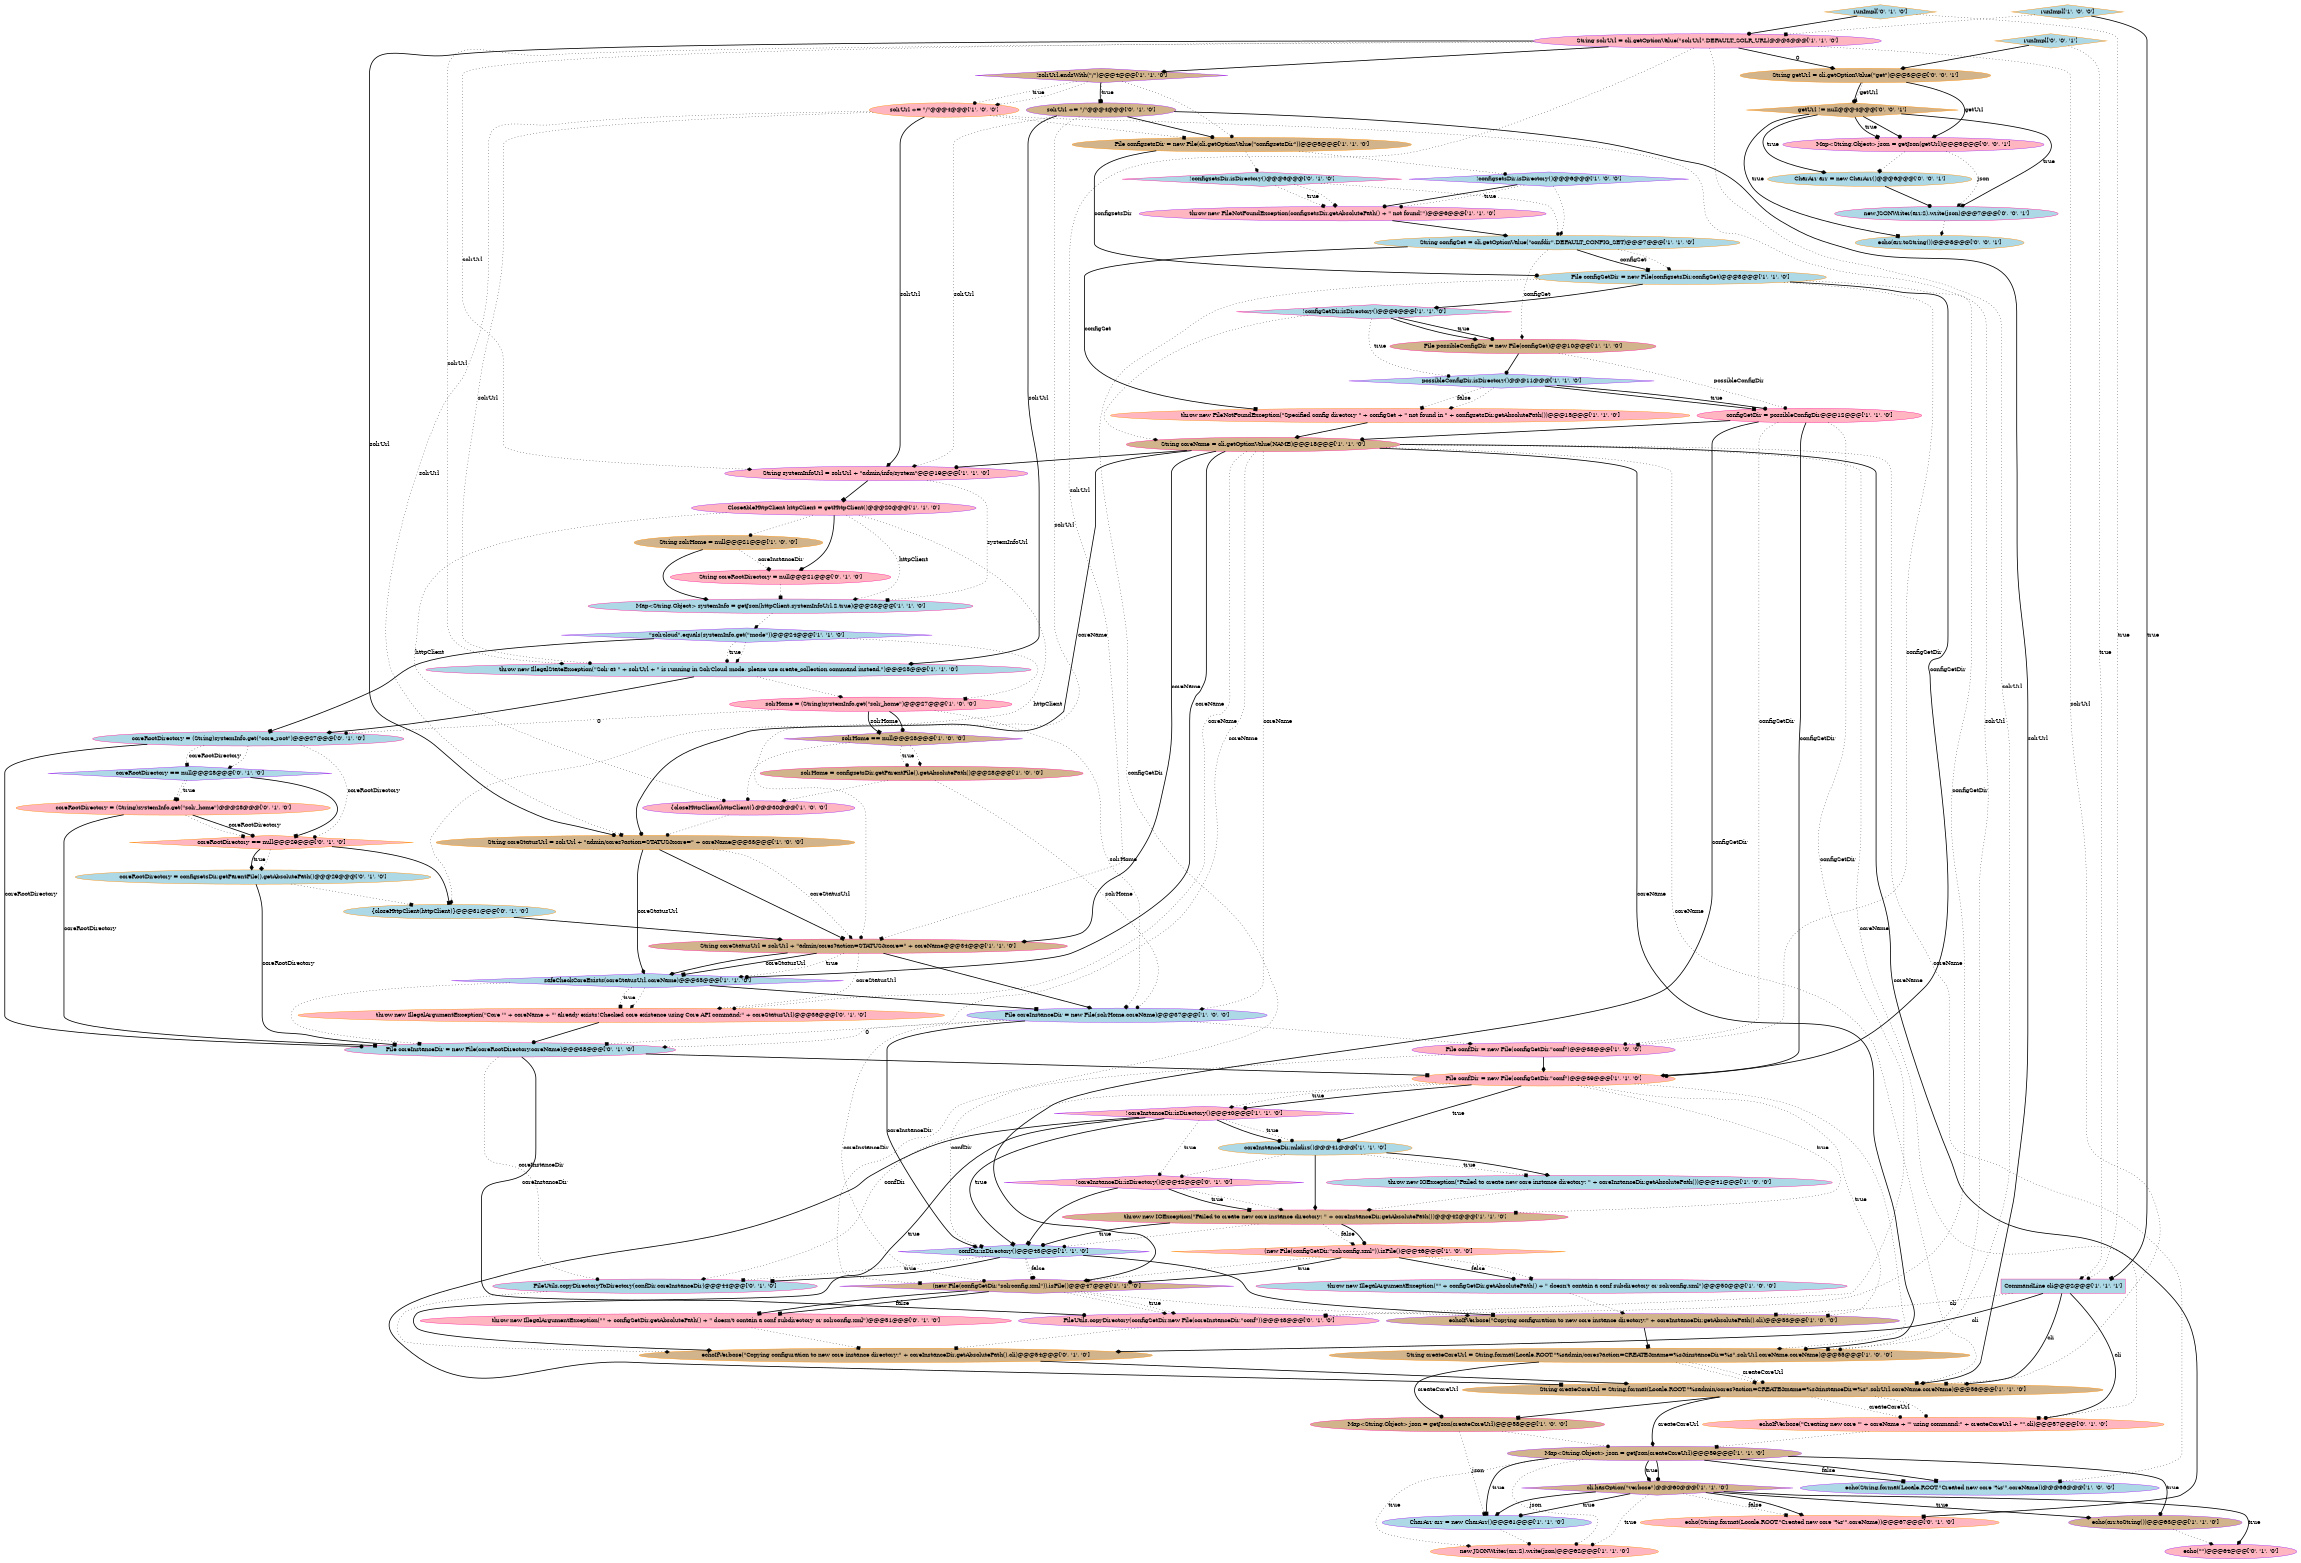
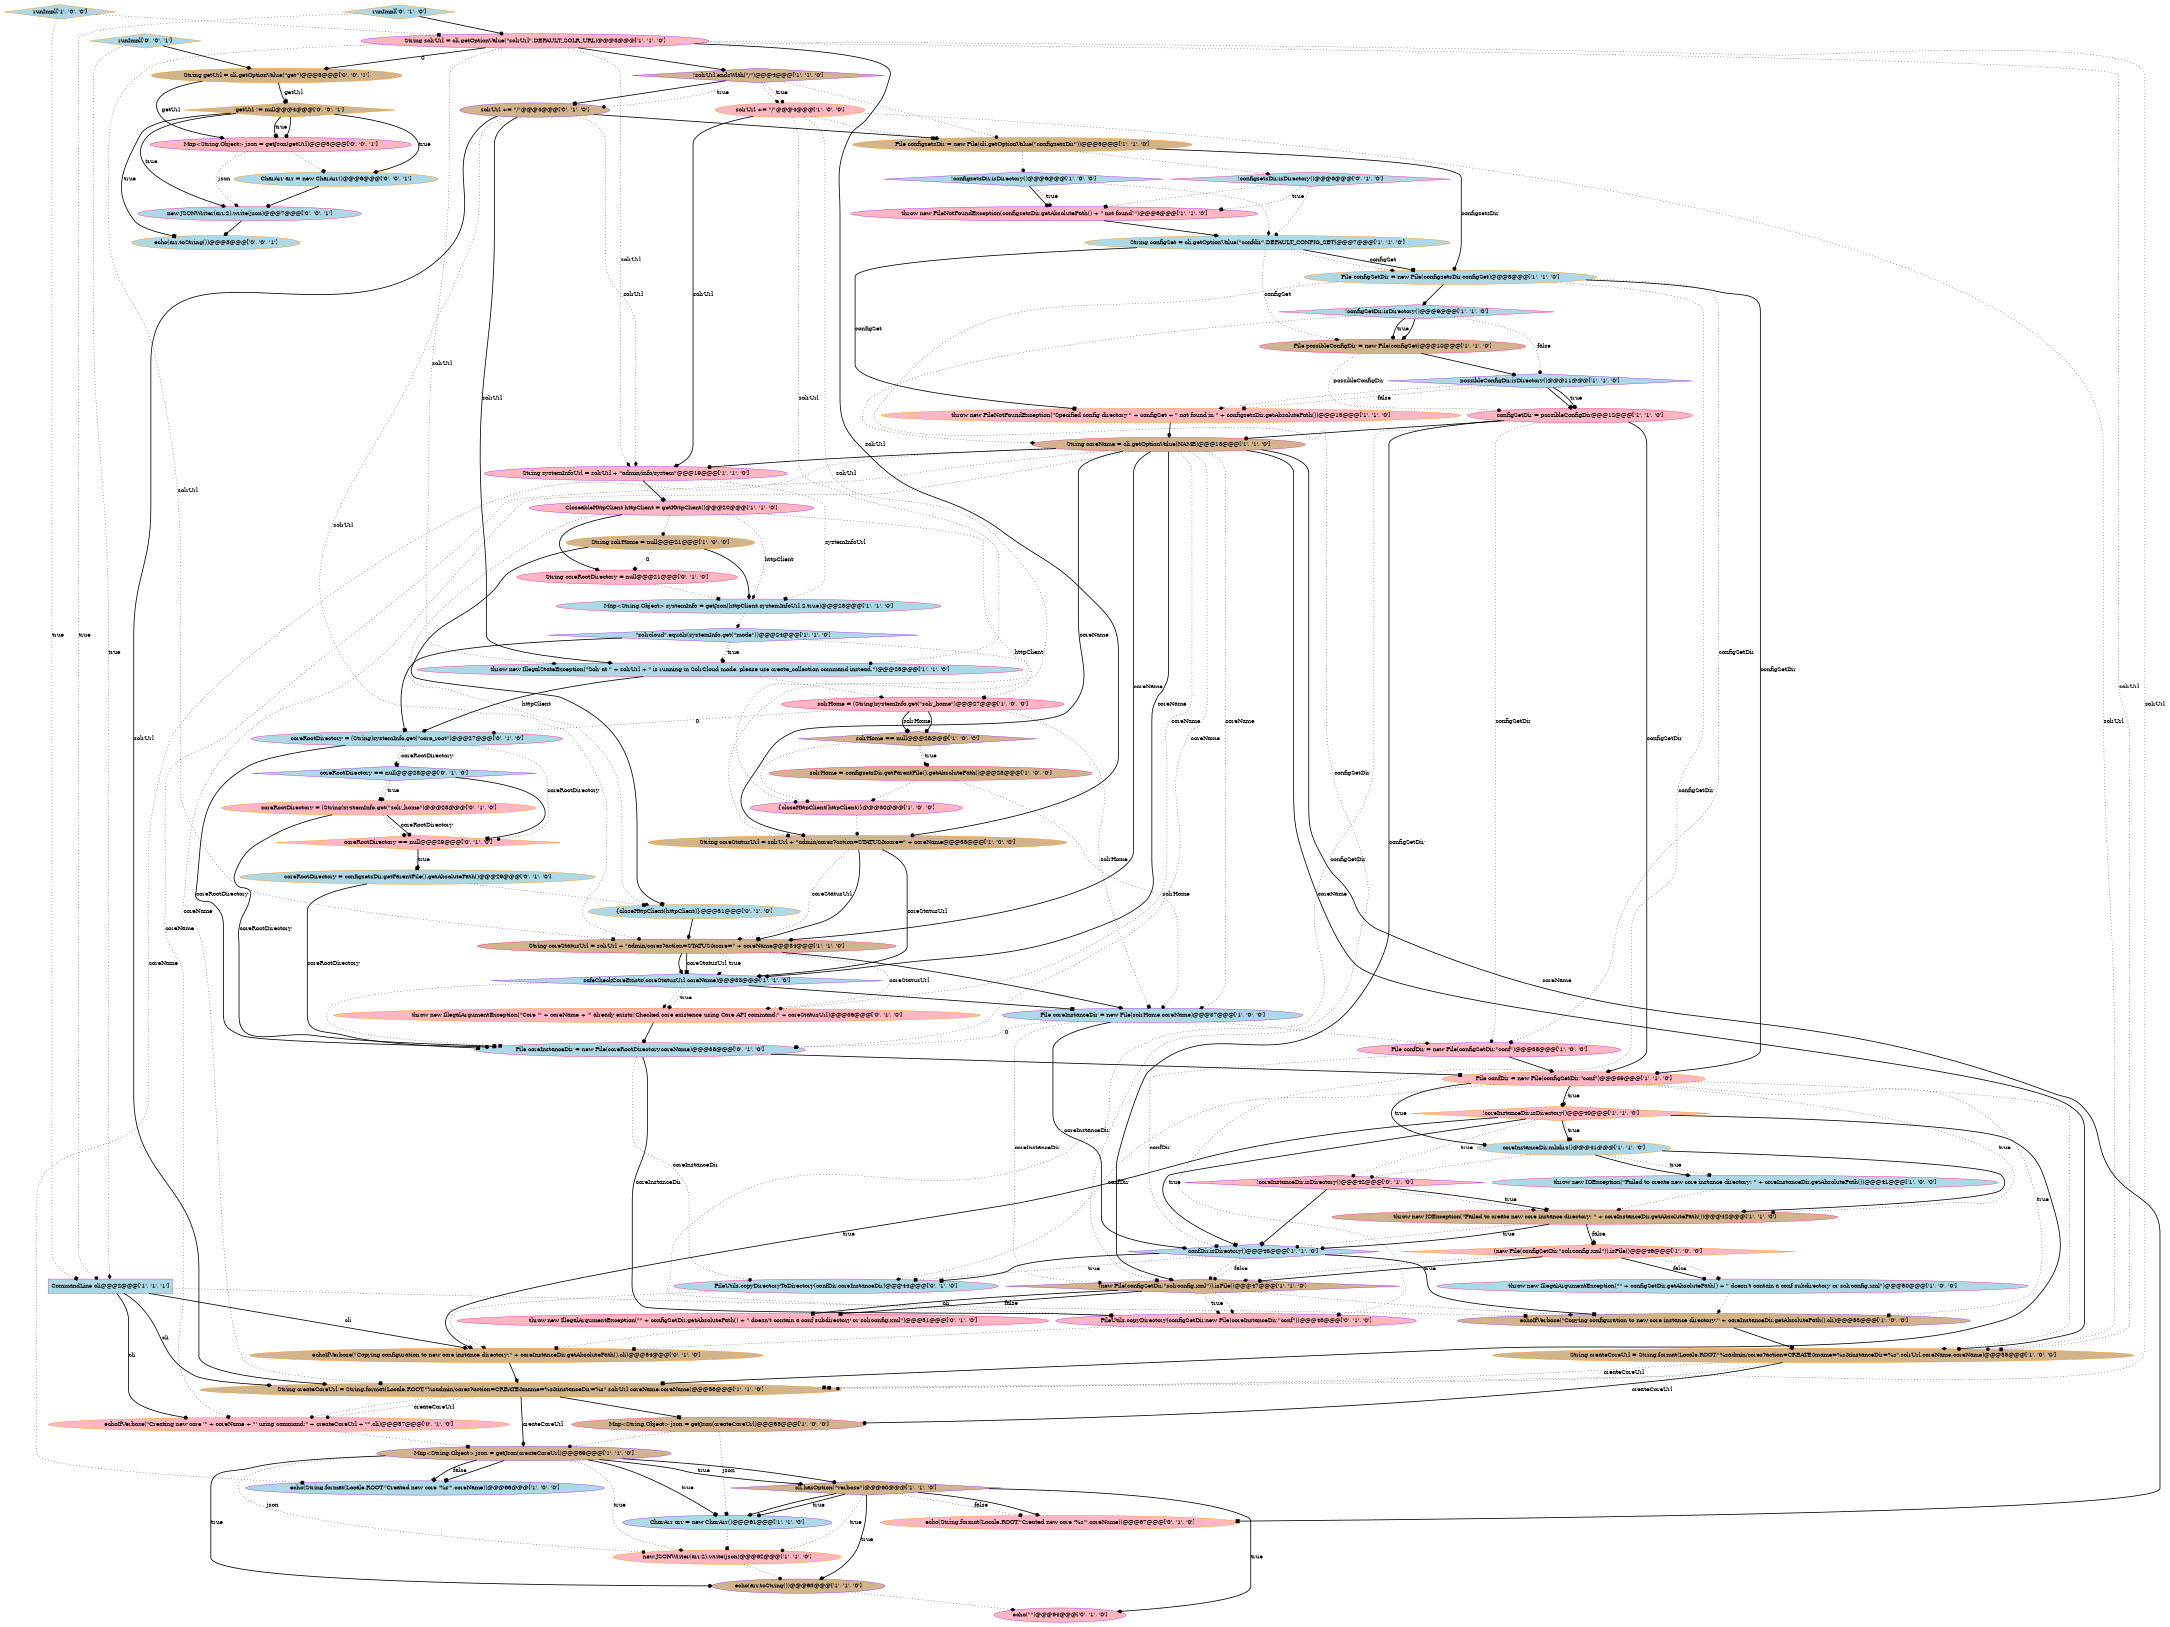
edge "new JSONWriter(arr,2).write(json)@@@7@@@['0', '0', '1']" -> "echo(arr.toString())@@@8@@@['0', '0', '1']": style dotted -> bold
edge "!configSetDir.isDirectory()@@@9@@@['1', '1', '0']" -> "possibleConfigDir.isDirectory()@@@11@@@['1', '1', '0']": label "true" -> "false"
edge "String solrHome = null@@@21@@@['1', '0', '0']" -> "String coreRootDirectory = null@@@21@@@['0', '1', '0']": label "coreInstanceDir" -> "0"
edge "runImpl['1', '0', '0']" -> "CommandLine cli@@@2@@@['1', '1', '1']": style bold -> dotted
edge "coreRootDirectory == null@@@29@@@['0', '1', '0']" -> "{closeHttpClient(httpClient)}@@@31@@@['0', '1', '0']": now "String solrHome = null@@@21@@@['1', '0', '0']" -> "{closeHttpClient(httpClient)}@@@31@@@['0', '1', '0']"
node "!coreInstanceDir.isDirectory()@@@40@@@['1', '1', '0']": color purple -> darkorange
edge "CharArr arr = new CharArr()@@@61@@@['1', '1', '0']" -> "new JSONWriter(arr,2).write(json)@@@62@@@['1', '1', '0']": arrowhead dot -> box
edge "new JSONWriter(arr,2).write(json)@@@62@@@['1', '1', '0']" -> "echo(arr.toString())@@@63@@@['1', '1', '0']": added
